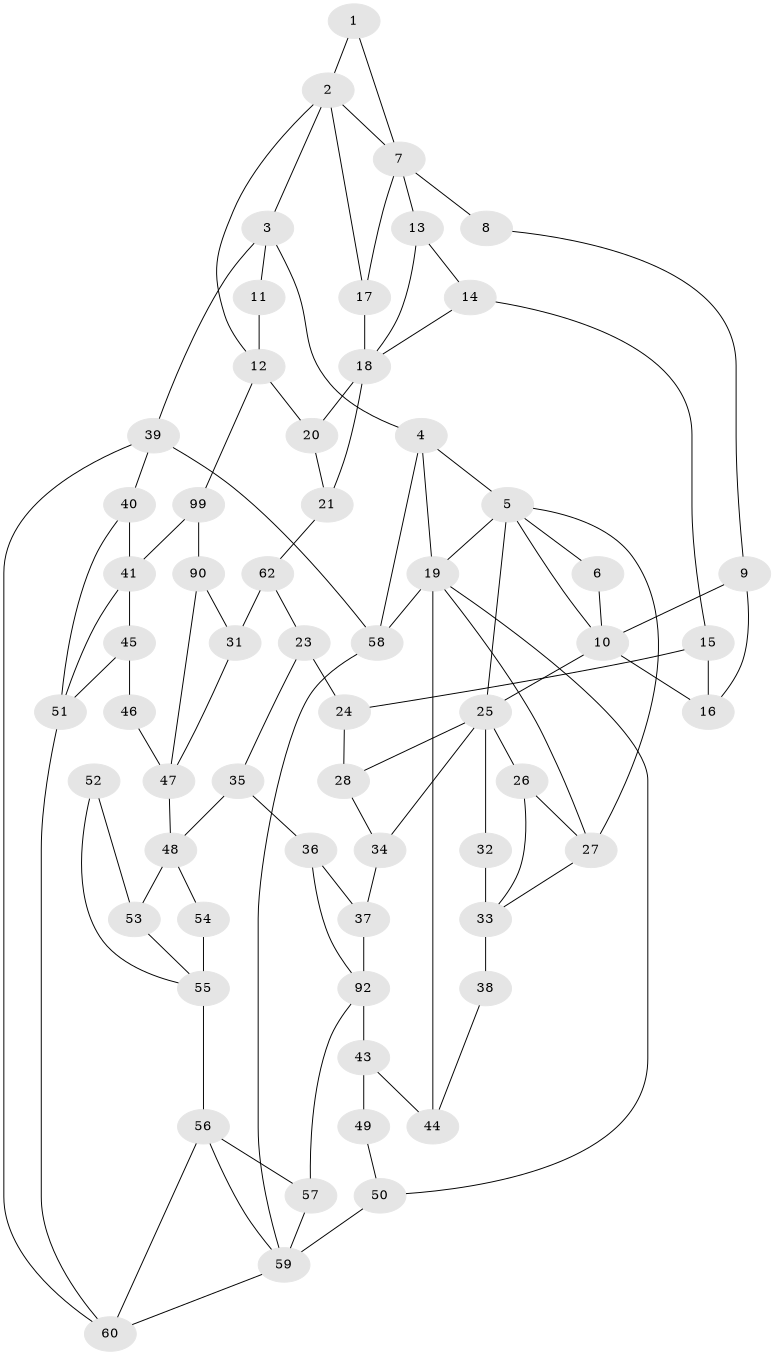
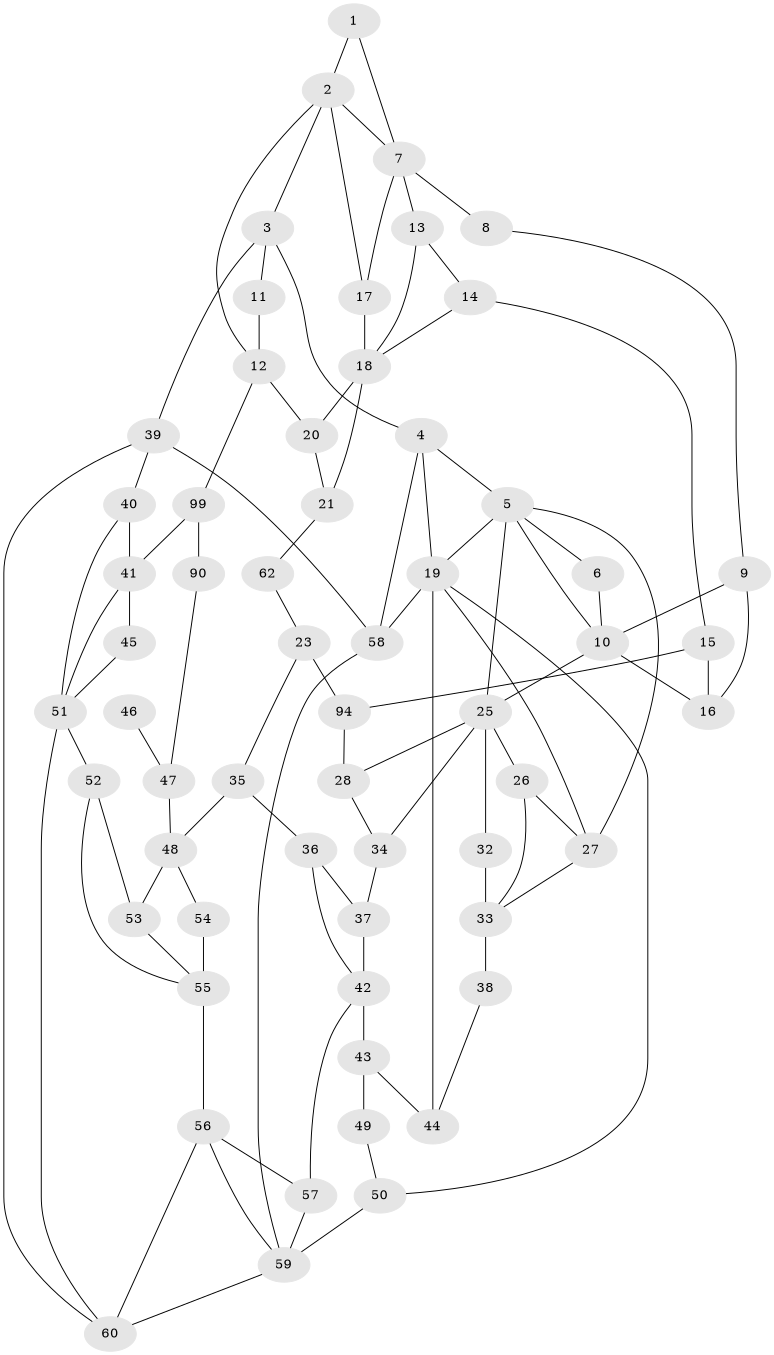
node "31": removed
edge "45" -- "46": removed
node "24": label "24" -> "94"
edge "51" -- "52": added
node "92": label "92" -> "42"
